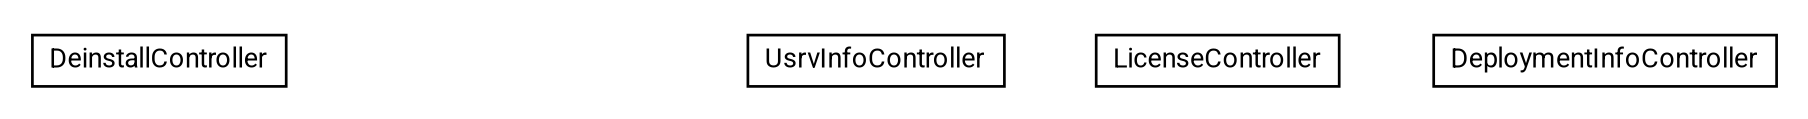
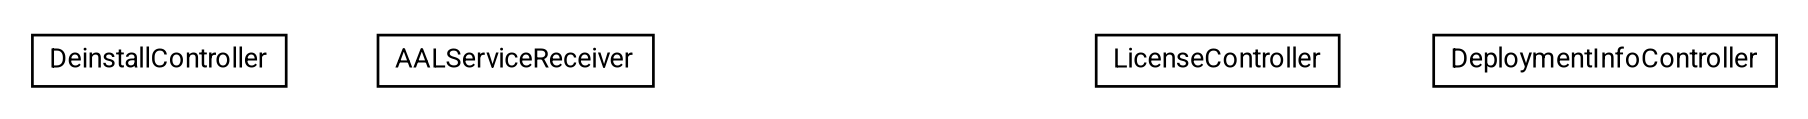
node "AALServiceReceiver": added
node "UsrvInfoController": removed
